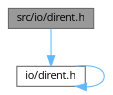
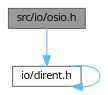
node "src/io/dirent.h": label "src/io/dirent.h" -> "src/io/osio.h"
